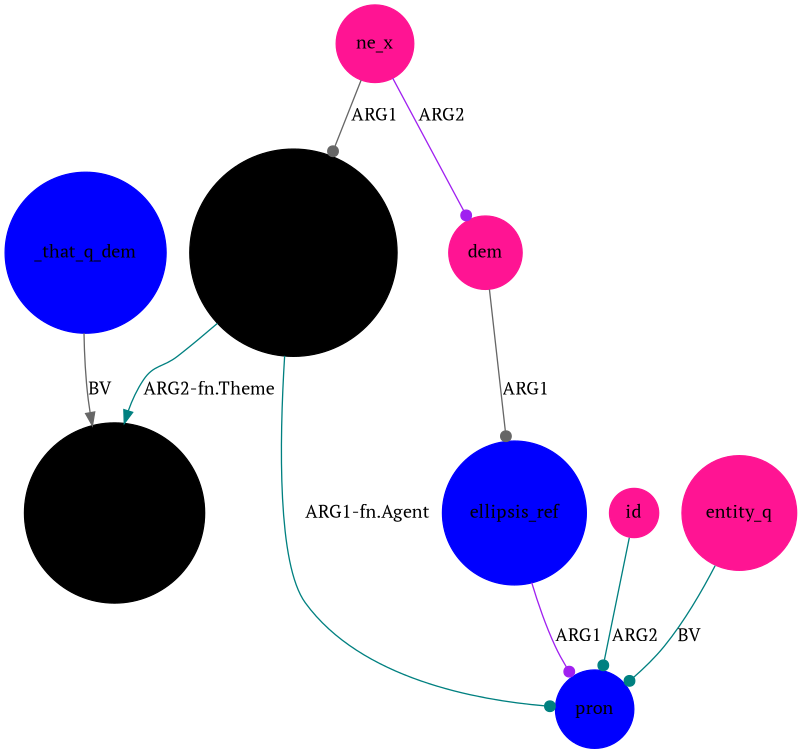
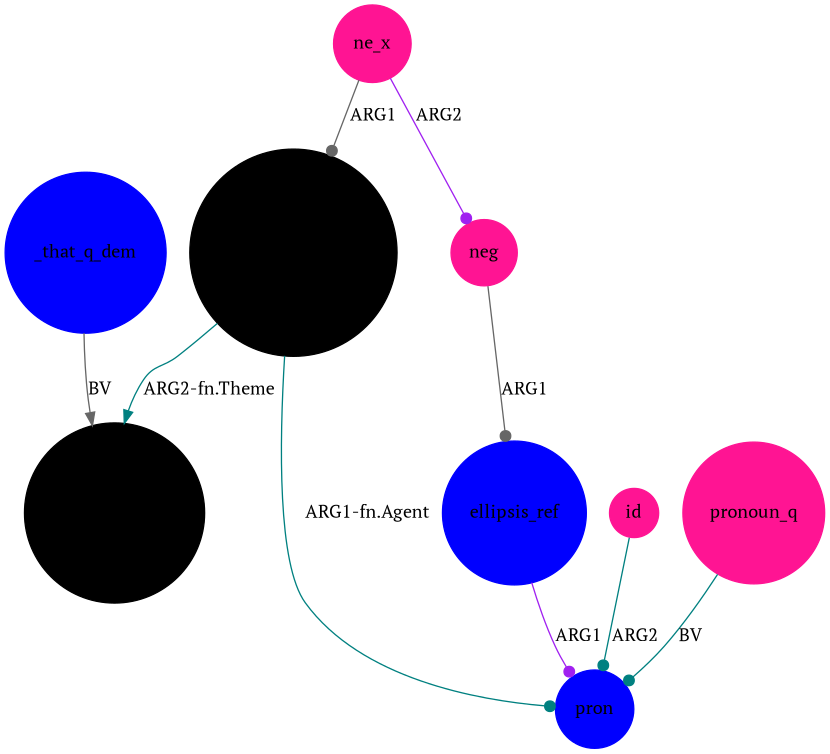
node "dem": label "dem" -> "neg"
node "entity_q": label "entity_q" -> "pronoun_q"
